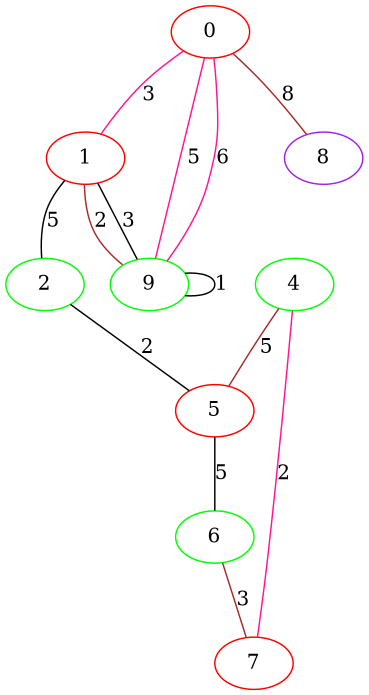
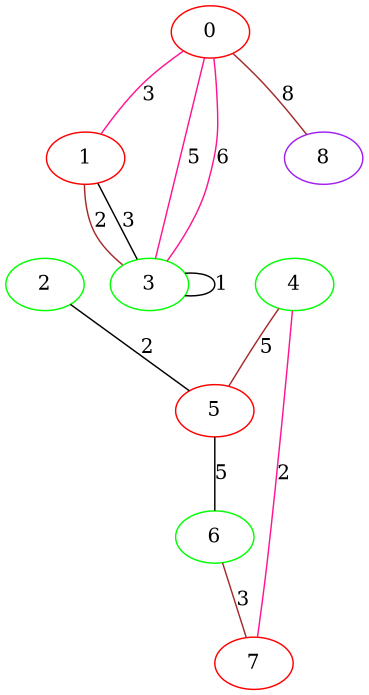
edge "1" -- "2": removed, label "5"
node "9": label "9" -> "3"
